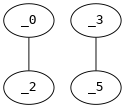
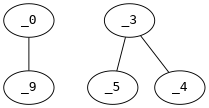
node "_2": label "_2" -> "_9"
node "_4": added
